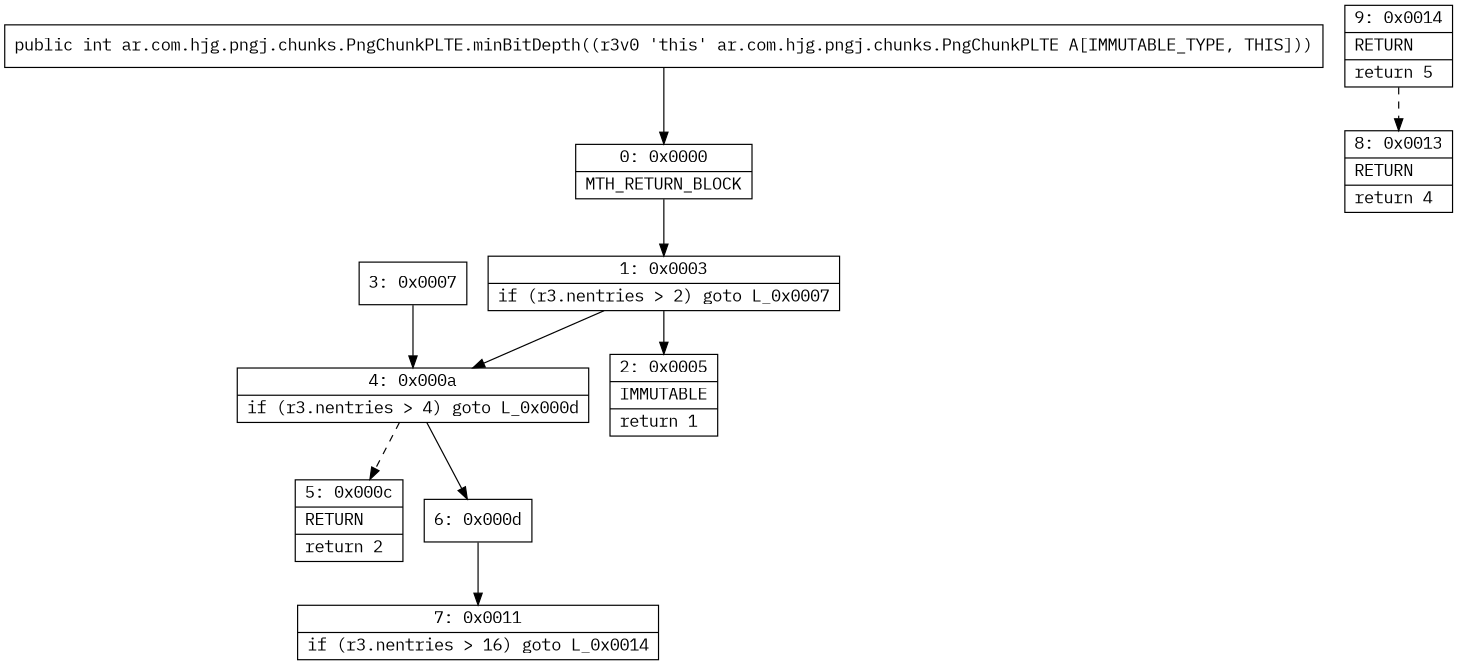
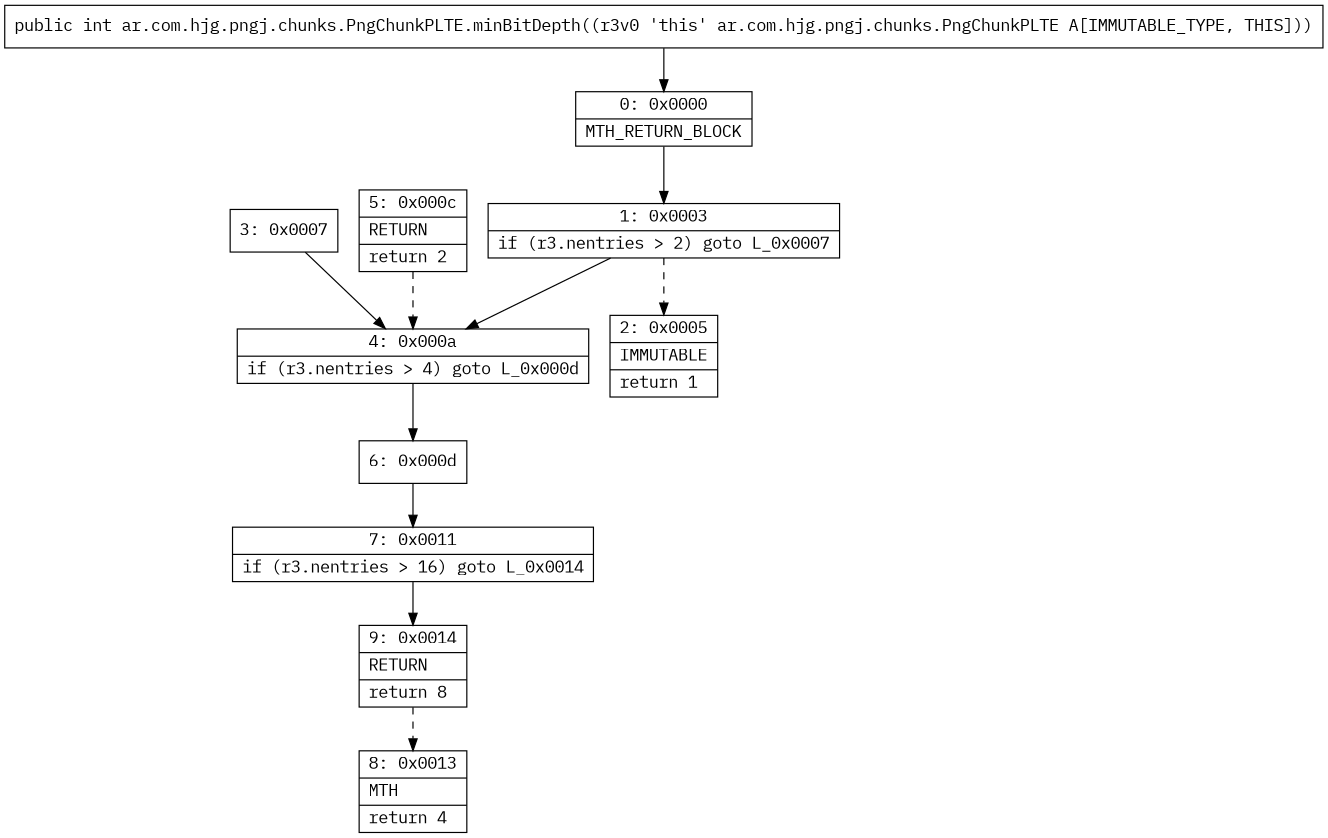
node "9: 0x0014": text "return 5" -> "return 8"
node "8: 0x0013": text "RETURN" -> "MTH"
edge "1: 0x0003" -> "2: 0x0005": style solid -> dashed
edge "4: 0x000a" -> "5: 0x000c": reversed
edge "7: 0x0011" -> "9: 0x0014": added
